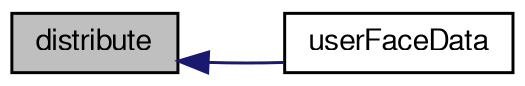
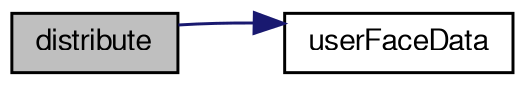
edge "userFaceData" -> "distribute": reversed
